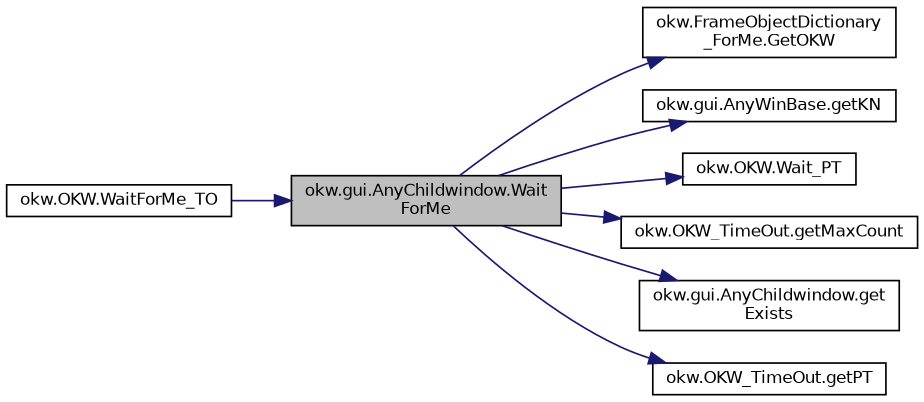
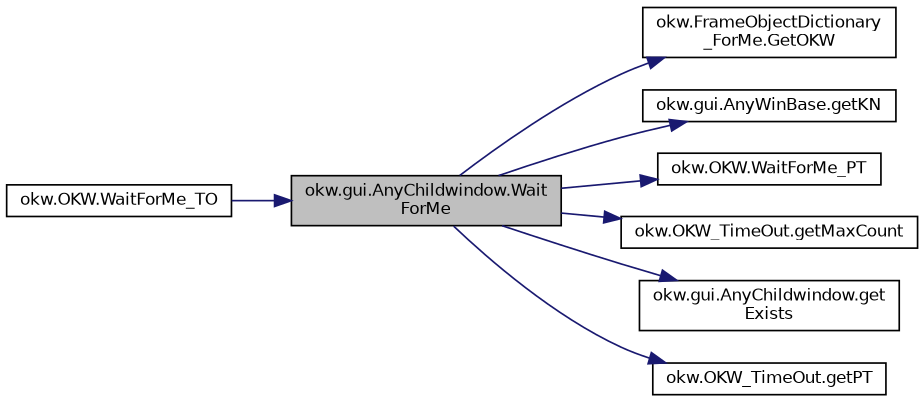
node "okw.OKW.Wait_PT": label "okw.OKW.Wait_PT" -> "okw.OKW.WaitForMe_PT"
